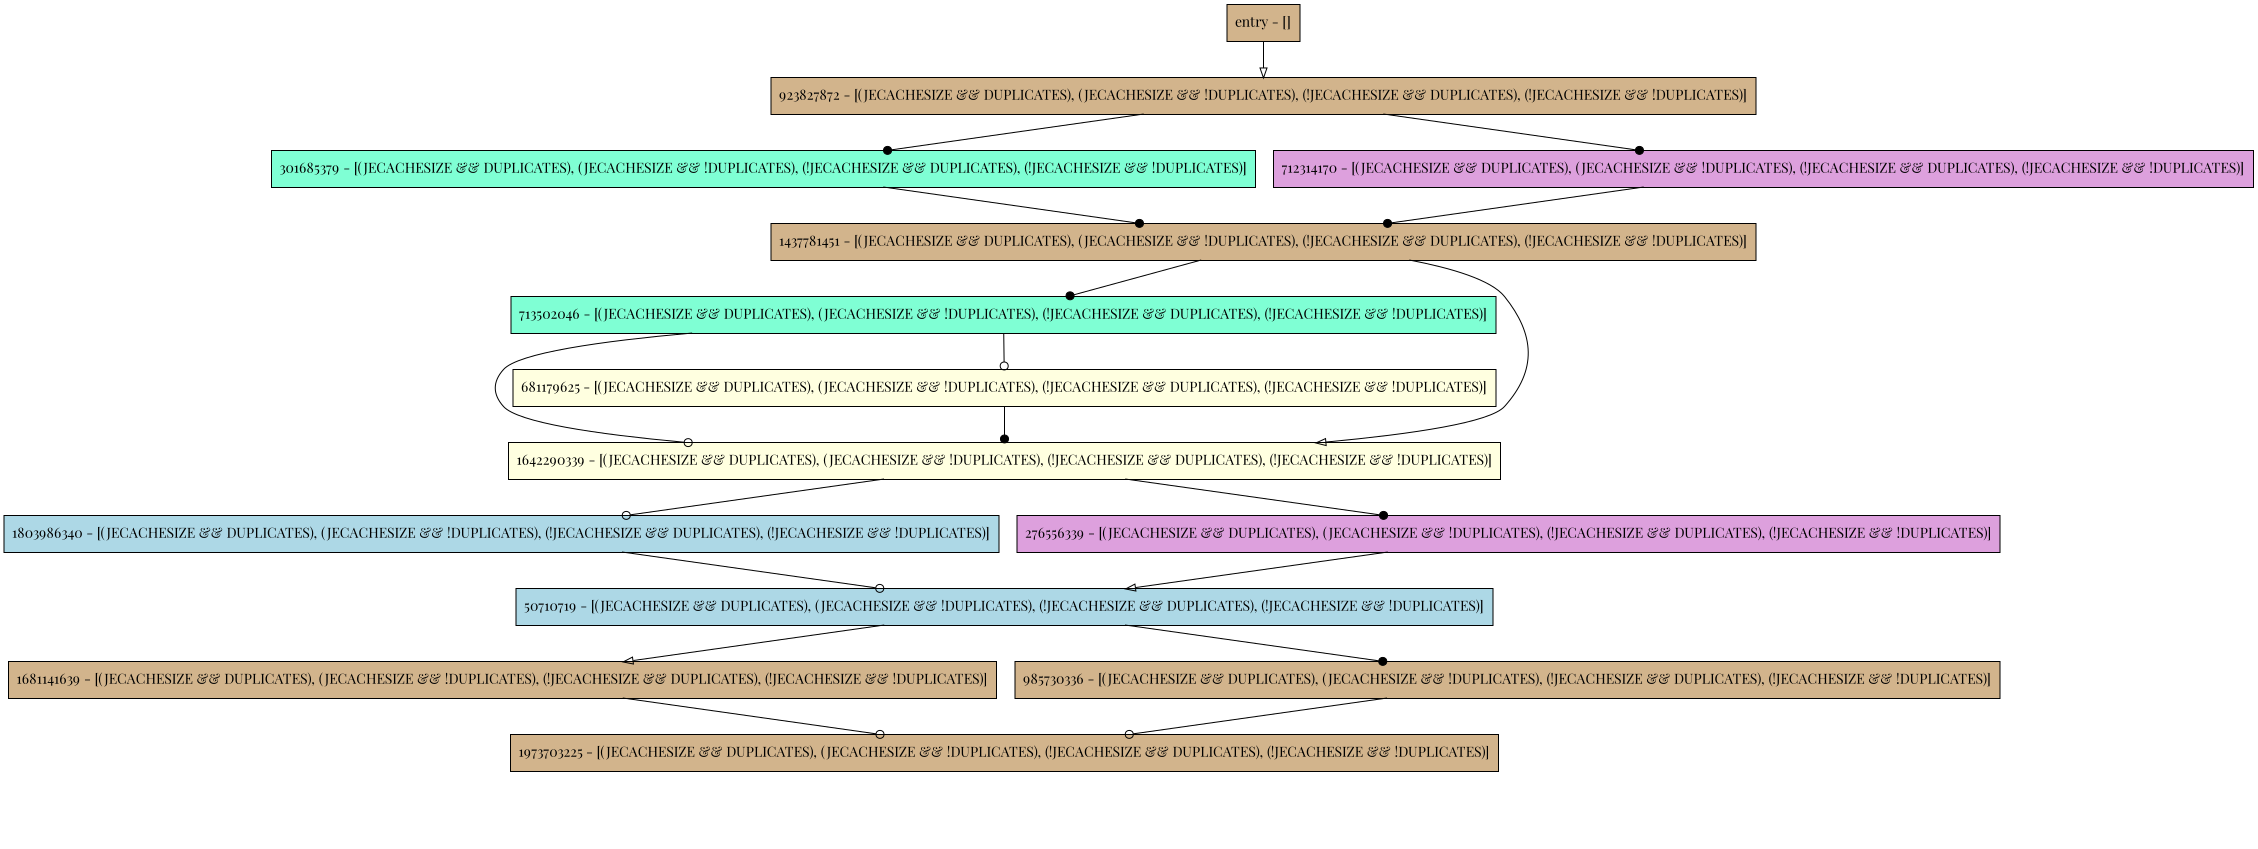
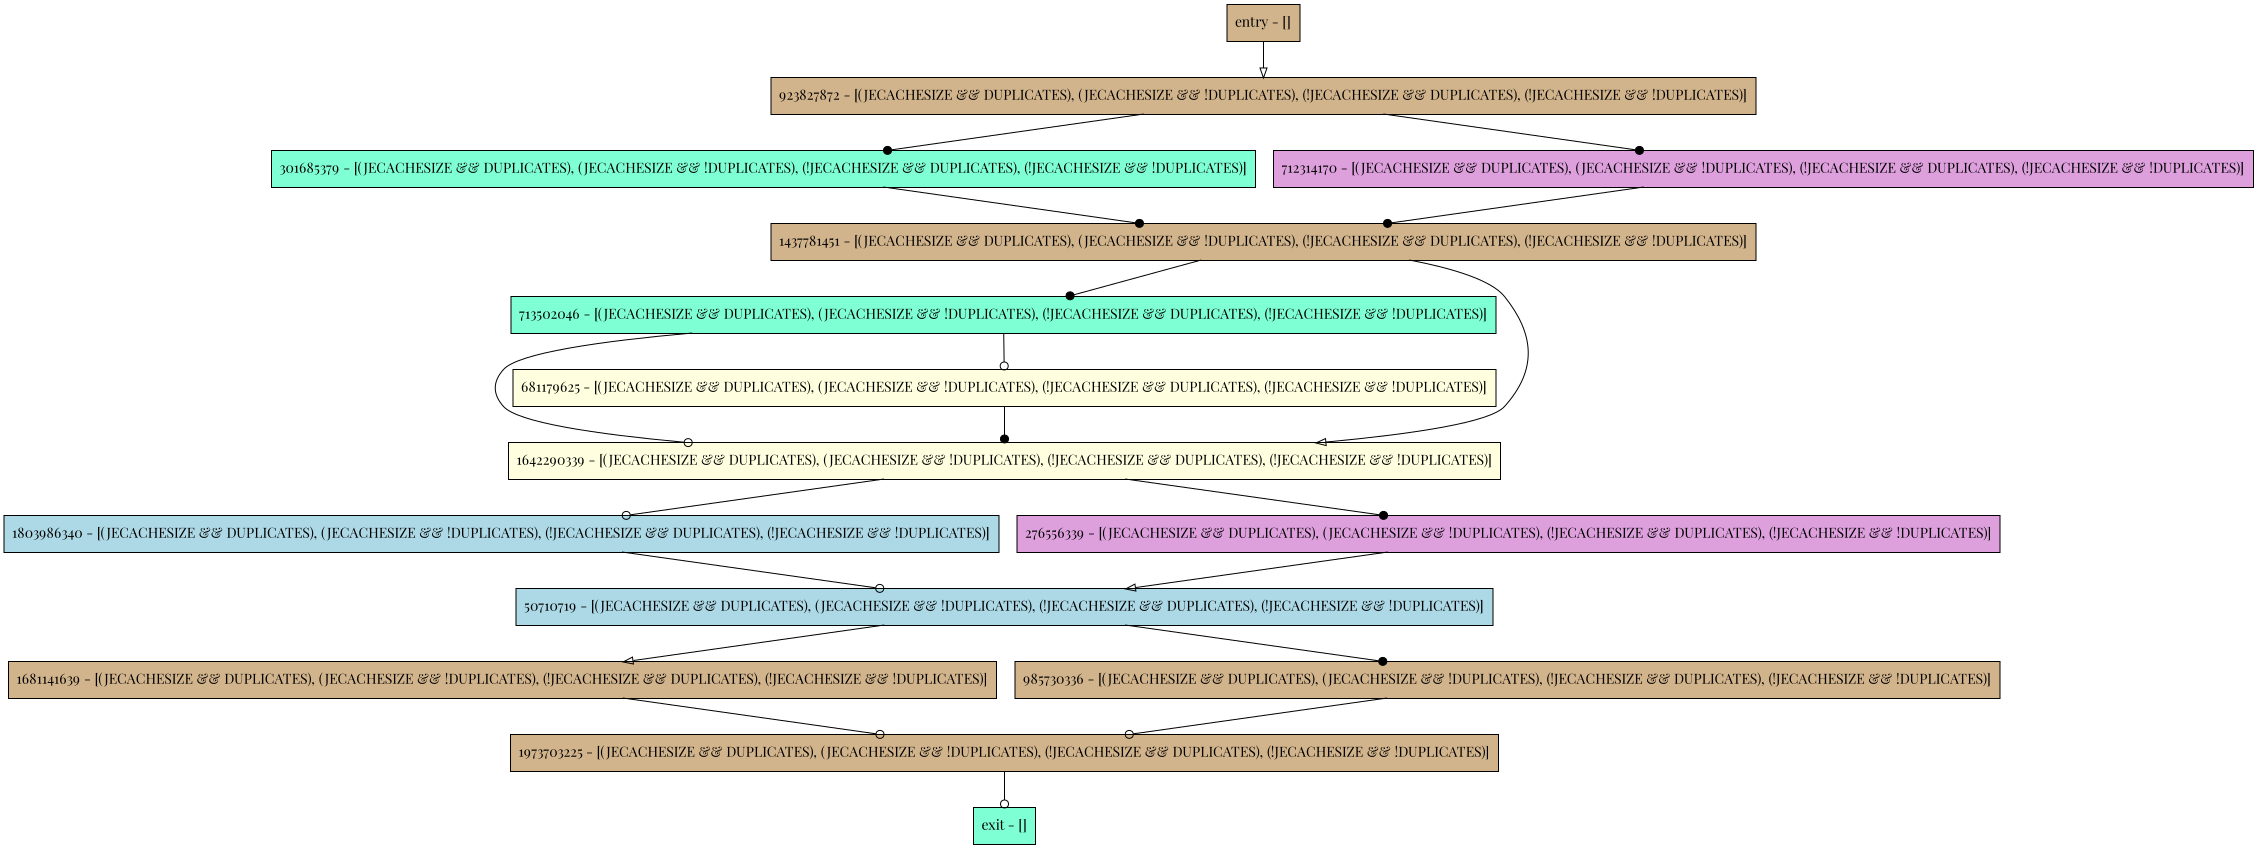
node "exit - []": added
